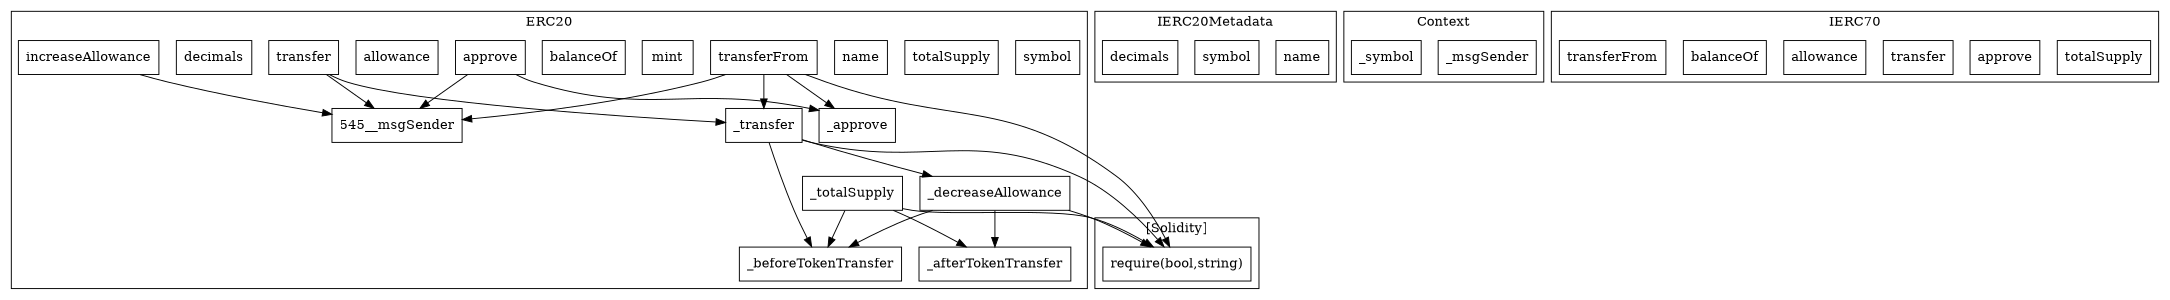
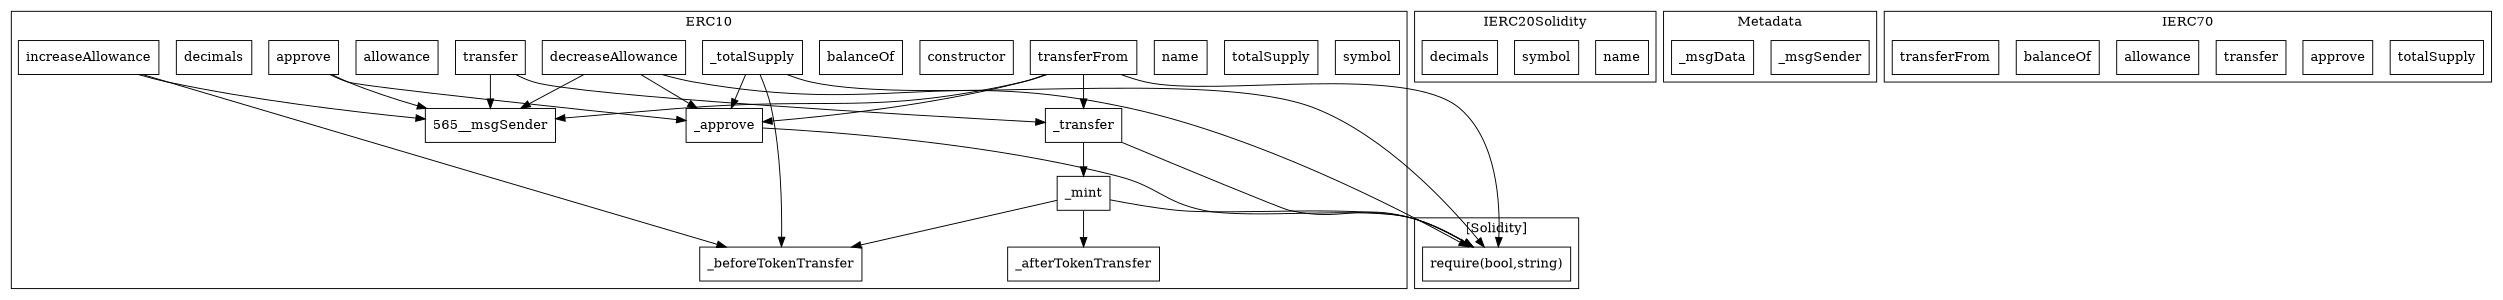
cluster "ERC20": label "ERC20" -> "ERC10"
cluster "IERC20Metadata": label "IERC20Metadata" -> "IERC20Solidity"
cluster "Context": label "Context" -> "Metadata"
node "decreaseAllowance": added
node "mint": label "mint" -> "constructor"
node "_symbol": label "_symbol" -> "_msgData"
node "545__msgSender": label "545__msgSender" -> "565__msgSender"
edge "_approve" -> "require(bool,string)": added
edge "_transfer" -> "_beforeTokenTransfer": now "increaseAllowance" -> "_beforeTokenTransfer"
node "_decreaseAllowance": label "_decreaseAllowance" -> "_mint"
edge "_totalSupply" -> "_afterTokenTransfer": now "_totalSupply" -> "_approve"
